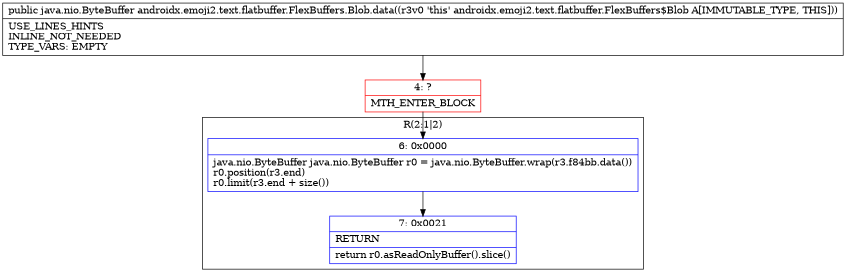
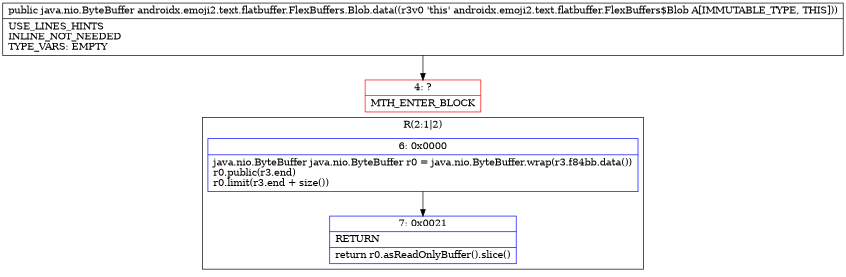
edge "4: ?" -> "6: 0x0000": removed
node "6: 0x0000": text "r0.position(r3.end)" -> "r0.public(r3.end)"
